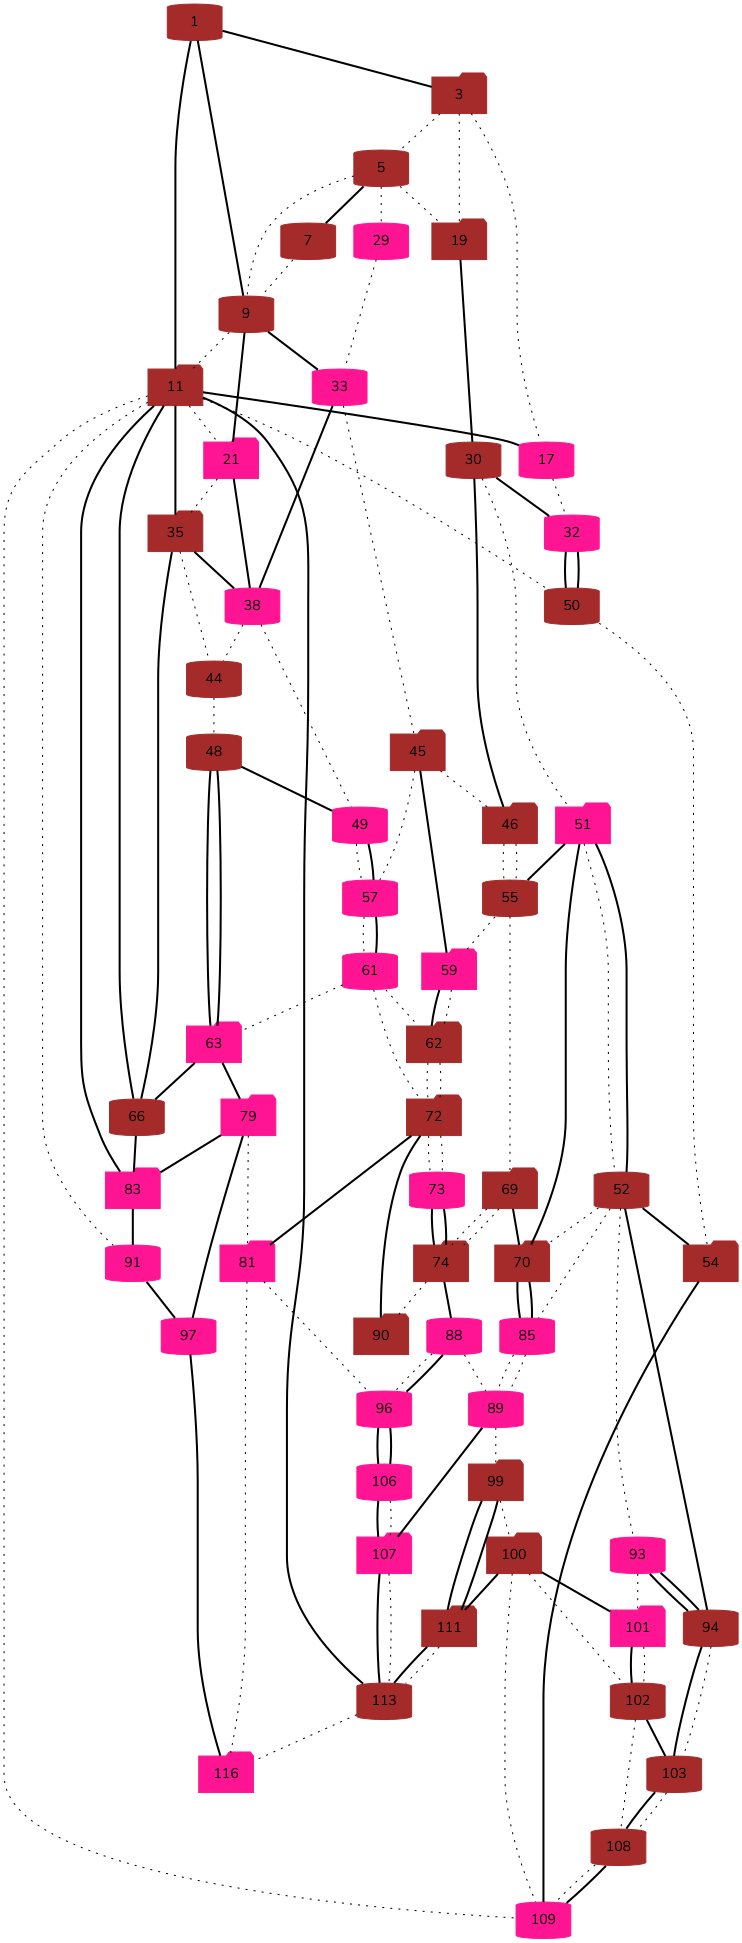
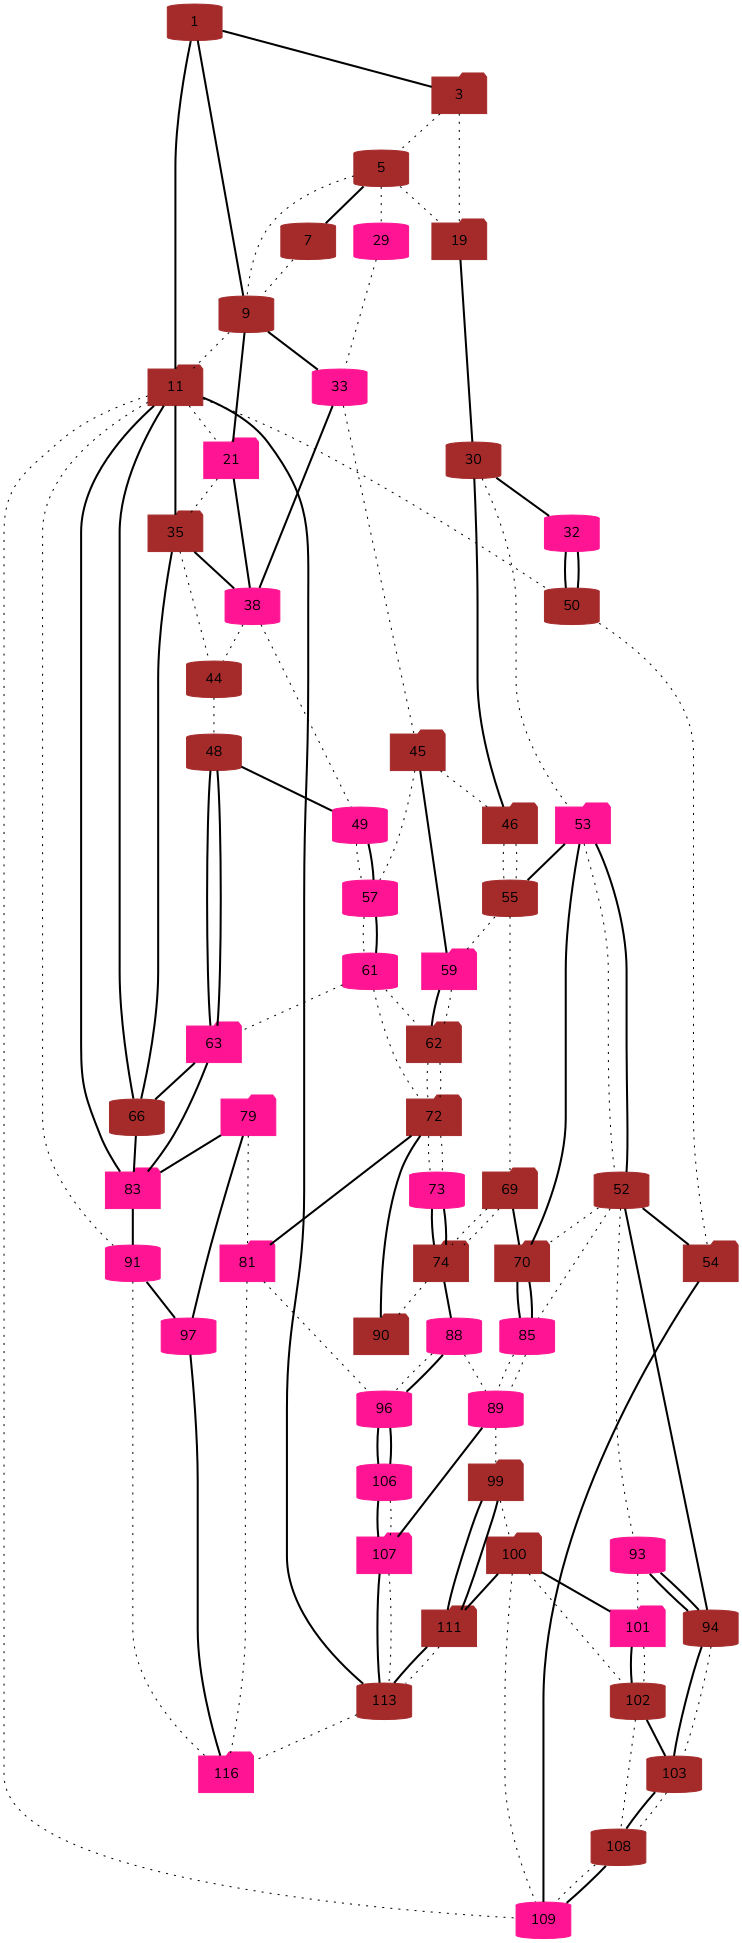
node "17": removed
node "51": label "51" -> "53"
edge "63" -- "79": now "63" -- "83"
edge "91" -- "116": added
